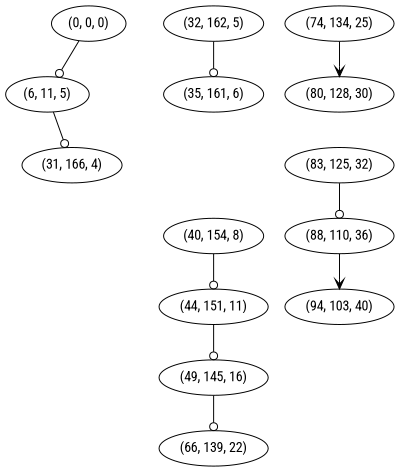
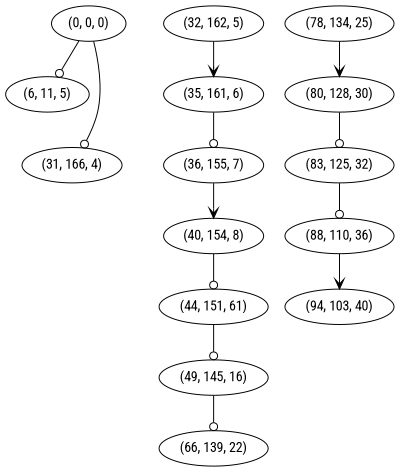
node "(74, 134, 25)": label "(74, 134, 25)" -> "(78, 134, 25)"
edge "(32, 162, 5)" -> "(35, 161, 6)": arrowhead odot -> vee
edge "(6, 11, 5)" -> "(31, 166, 4)": now "(0, 0, 0)" -> "(31, 166, 4)"
edge "(80, 128, 30)" -> "(83, 125, 32)": added
node "(36, 155, 7)": added
node "(44, 151, 11)": label "(44, 151, 11)" -> "(44, 151, 61)"
